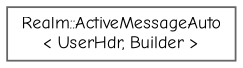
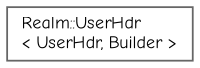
node "Realm::ActiveMessageAuto < UserHdr, Builder >": label "Realm::ActiveMessageAuto < UserHdr, Builder >" -> "Realm::UserHdr < UserHdr, Builder >"
